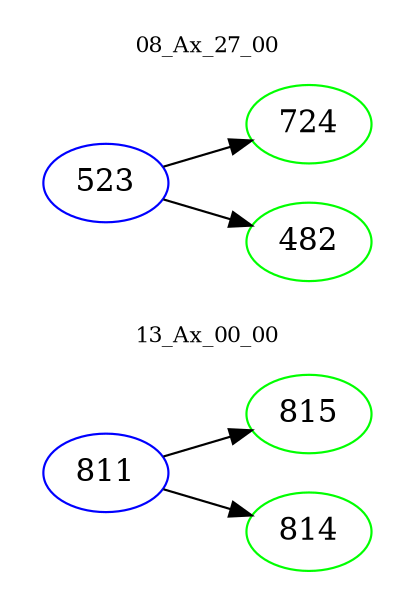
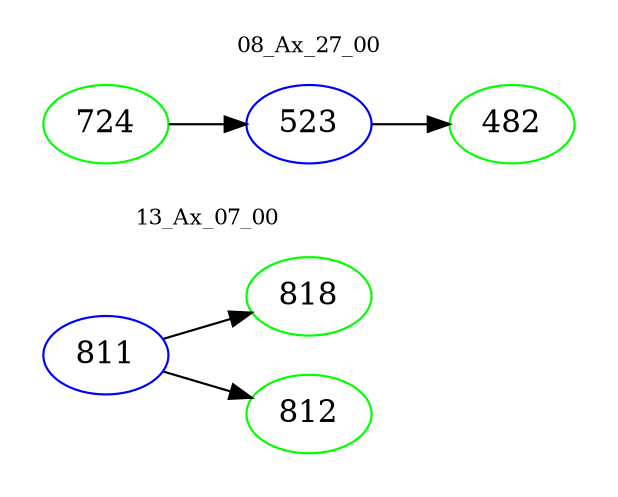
edge "523" -> "724": reversed
cluster "13_Ax_00_00": label "13_Ax_00_00" -> "13_Ax_07_00"
node "815": label "815" -> "818"
node "814": label "814" -> "812"
